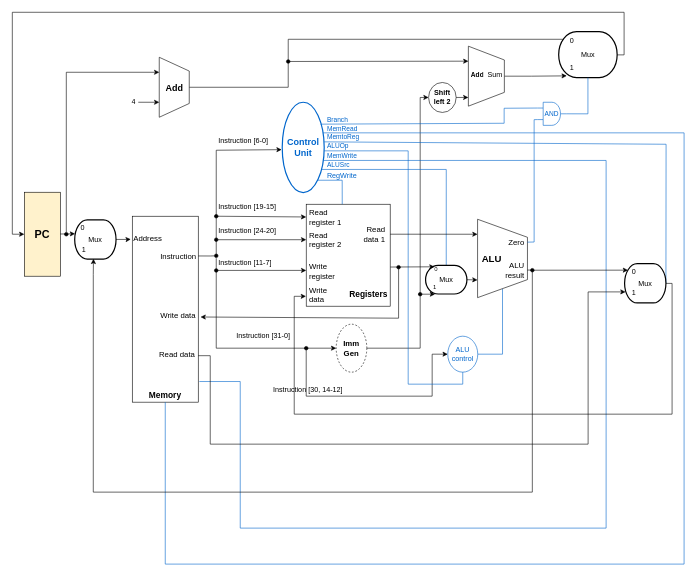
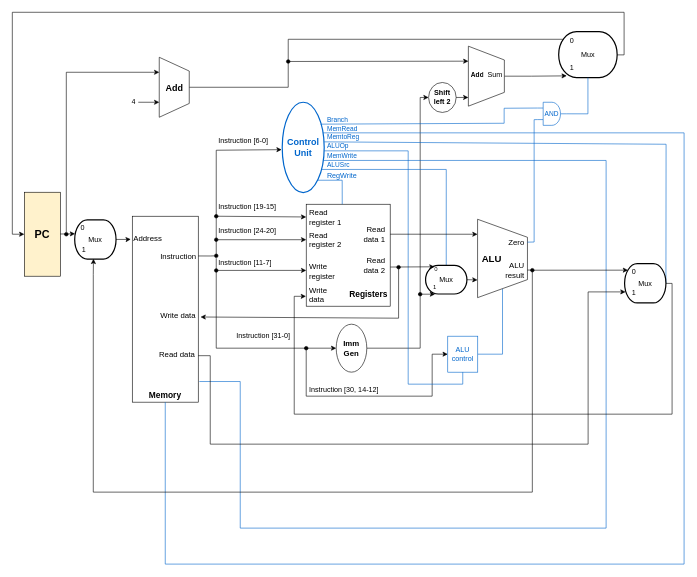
node "Read data 2": added
node "Imm Gen": style dashed -> solid
node "ALU control": shape ellipse -> rectangle
node "Instruction [30, 14-12]": moved (314, 390) -> (350, 390)
